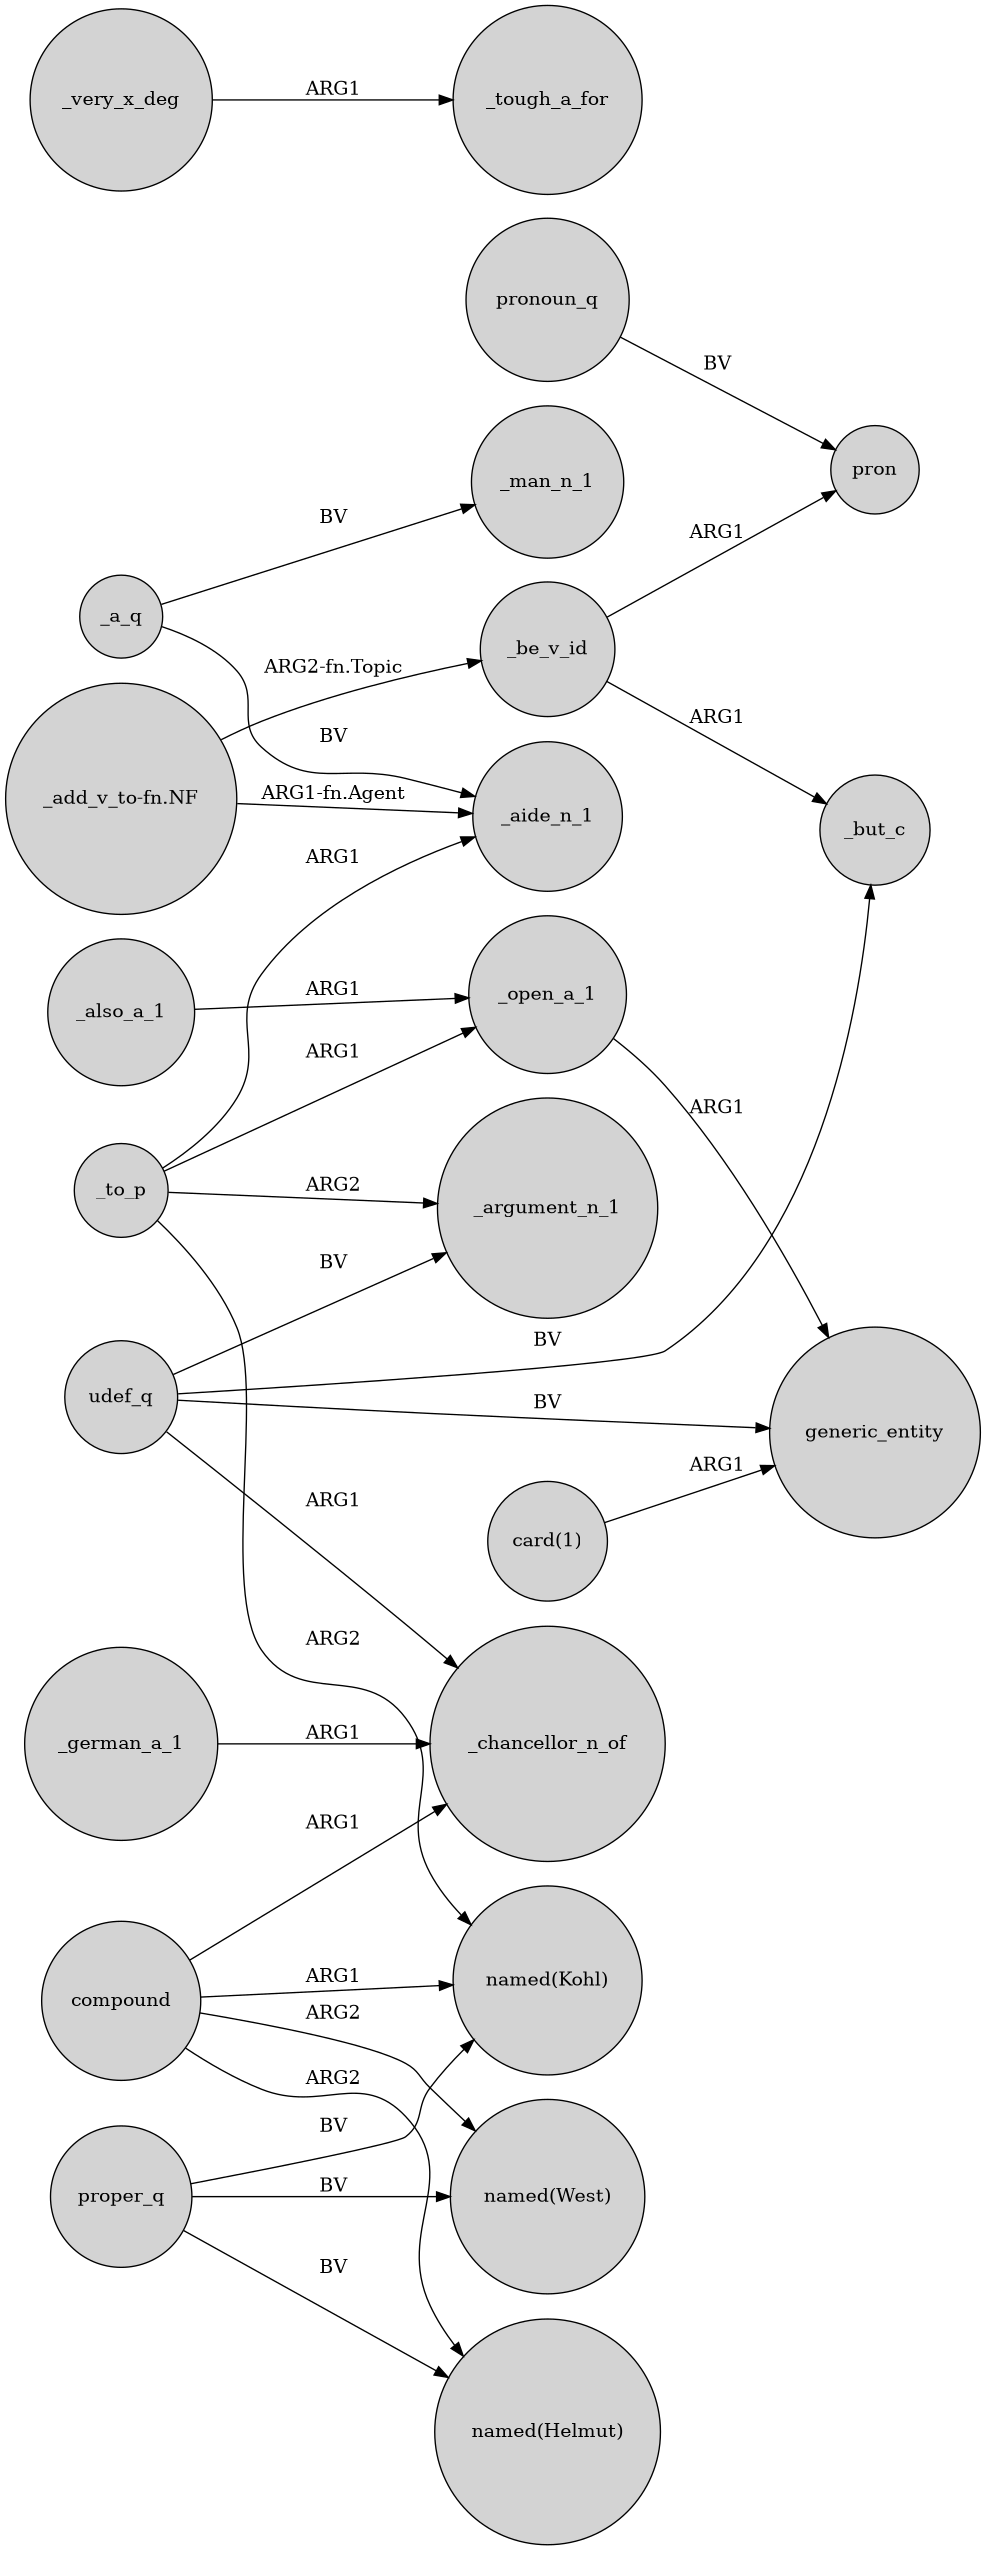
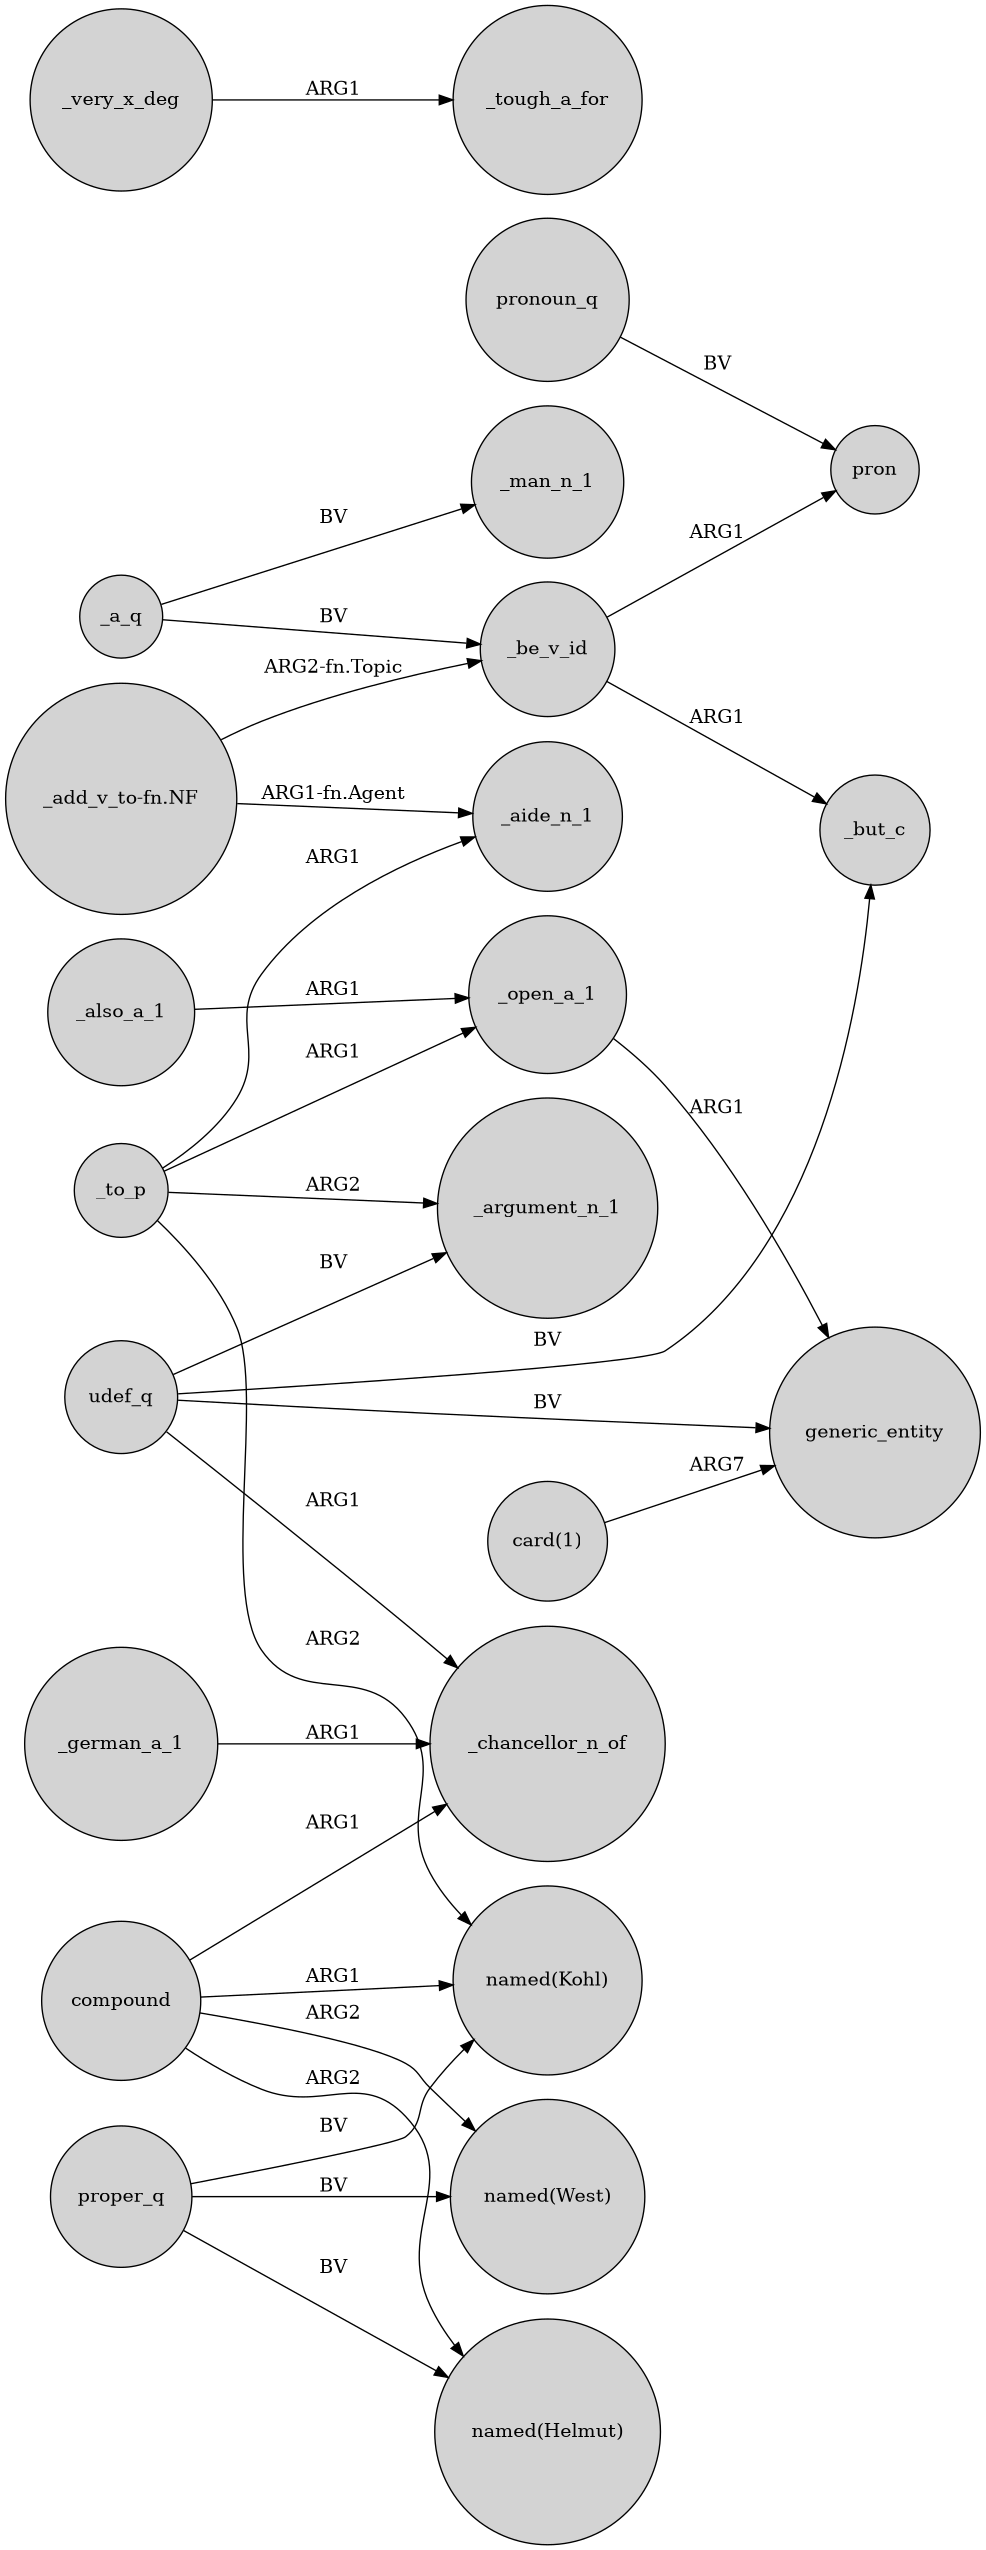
edge "_a_q" -> "_aide_n_1": now "_a_q" -> "_be_v_id"
edge "card(1)" -> "generic_entity": label "ARG1" -> "ARG7"
